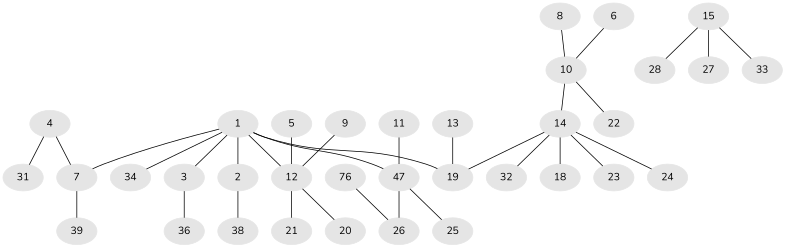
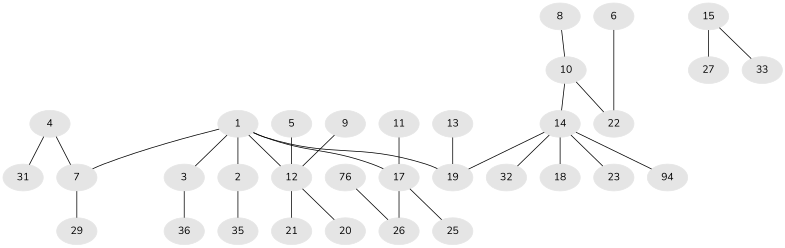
edge "6" -- "10": now "6" -- "22"
node "28": removed
node "34": removed
node "47": label "47" -> "17"
node "24": label "24" -> "94"
node "39": label "39" -> "29"
node "38": label "38" -> "35"
